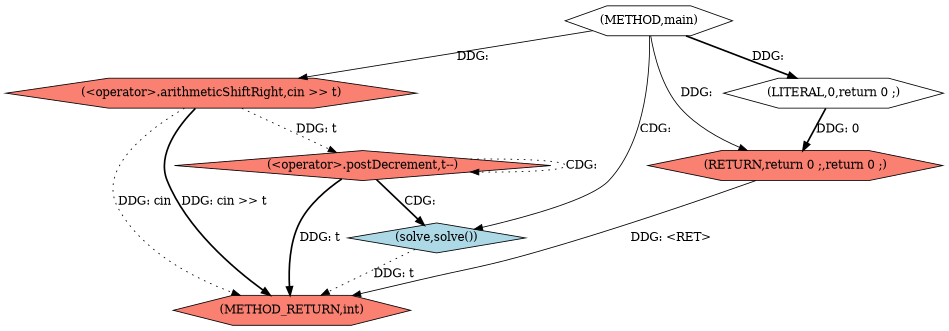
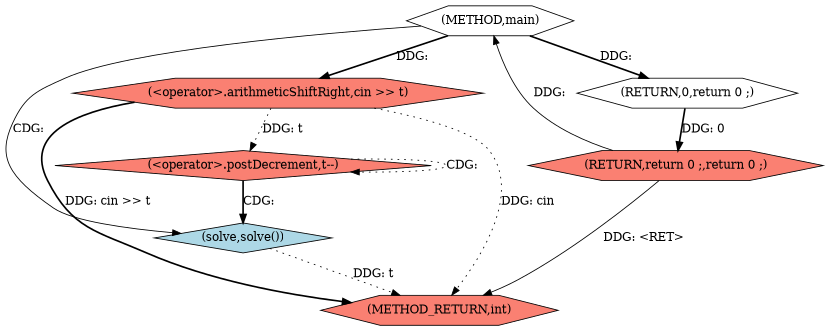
edge "(METHOD,main)" -> "(<operator>.arithmeticShiftRight,cin >> t)": style solid -> bold
node "(LITERAL,0,return 0 ;)": label "(LITERAL,0,return 0 ;)" -> "(RETURN,0,return 0 ;)"
edge "(METHOD,main)" -> "(RETURN,return 0 ;,return 0 ;)": reversed
edge "(<operator>.postDecrement,t--)" -> "(METHOD_RETURN,int)": removed, label "DDG: t"
